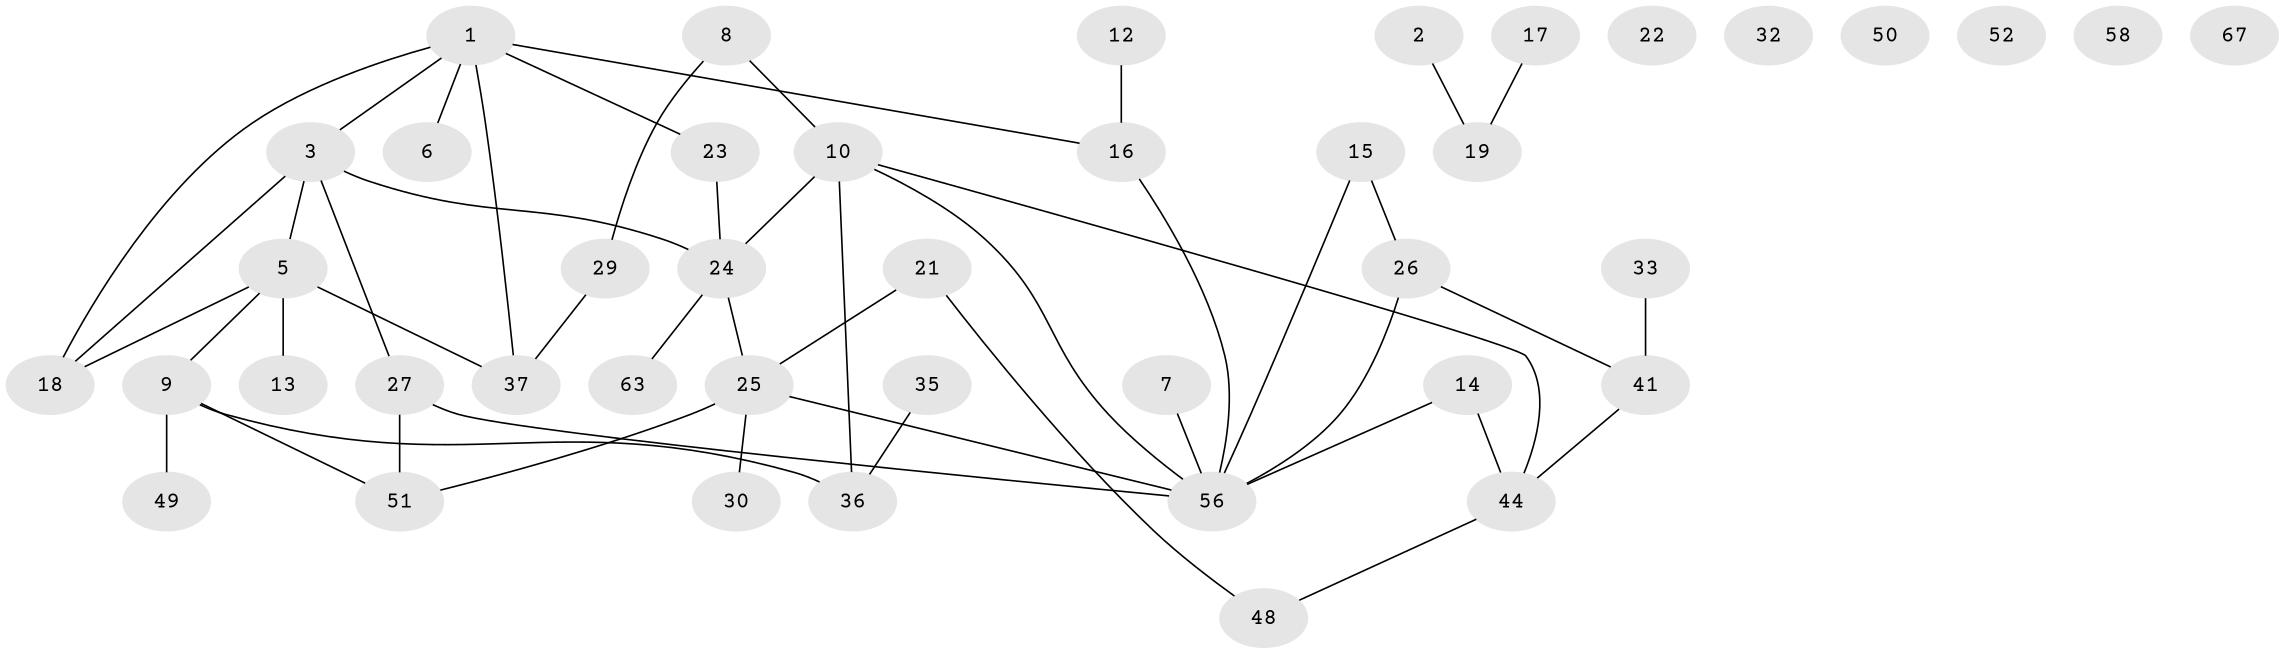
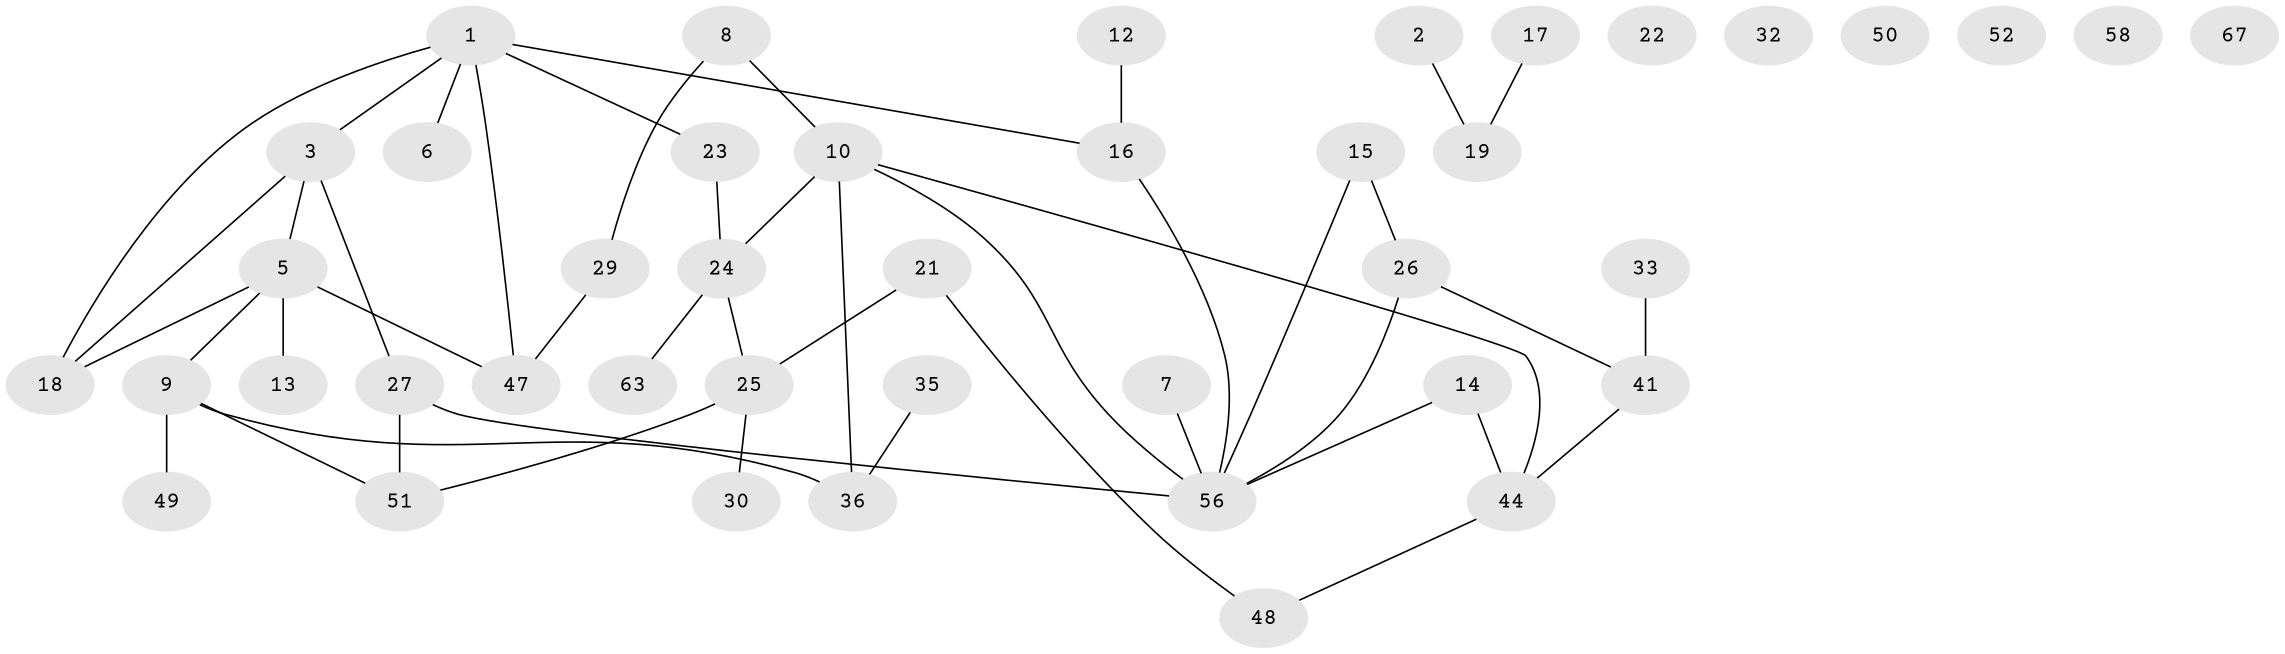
edge "3" -- "24": removed
node "37": label "37" -> "47"
edge "25" -- "56": removed
